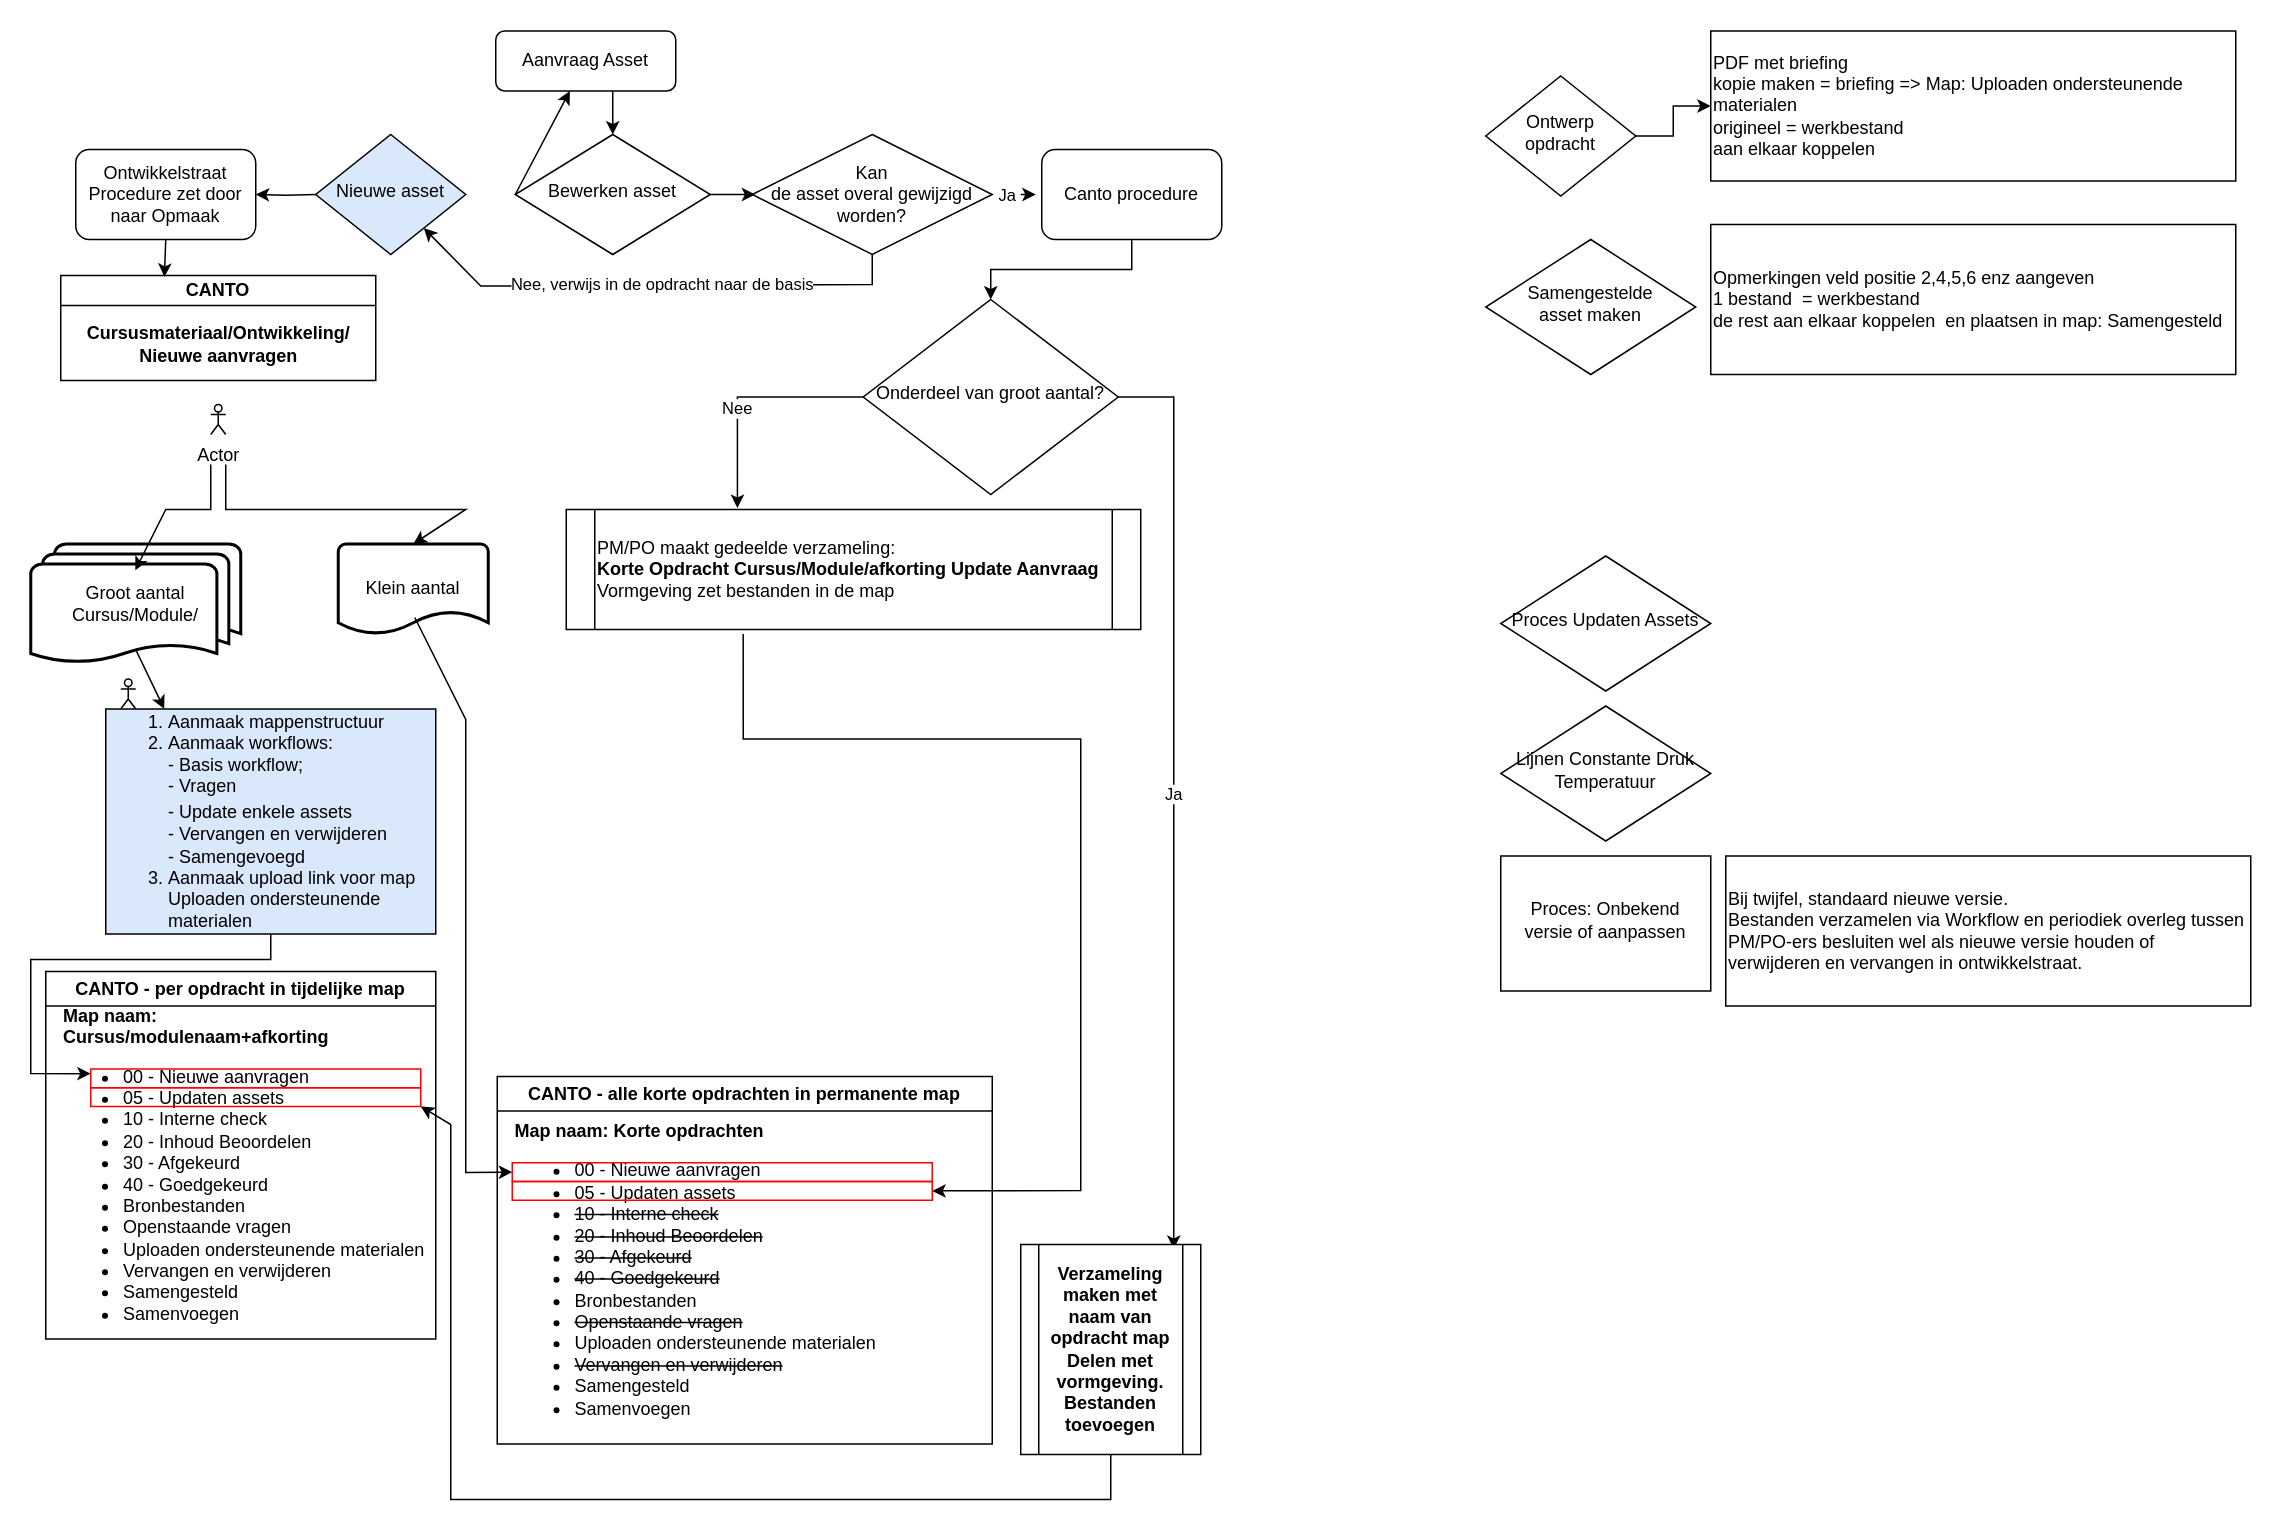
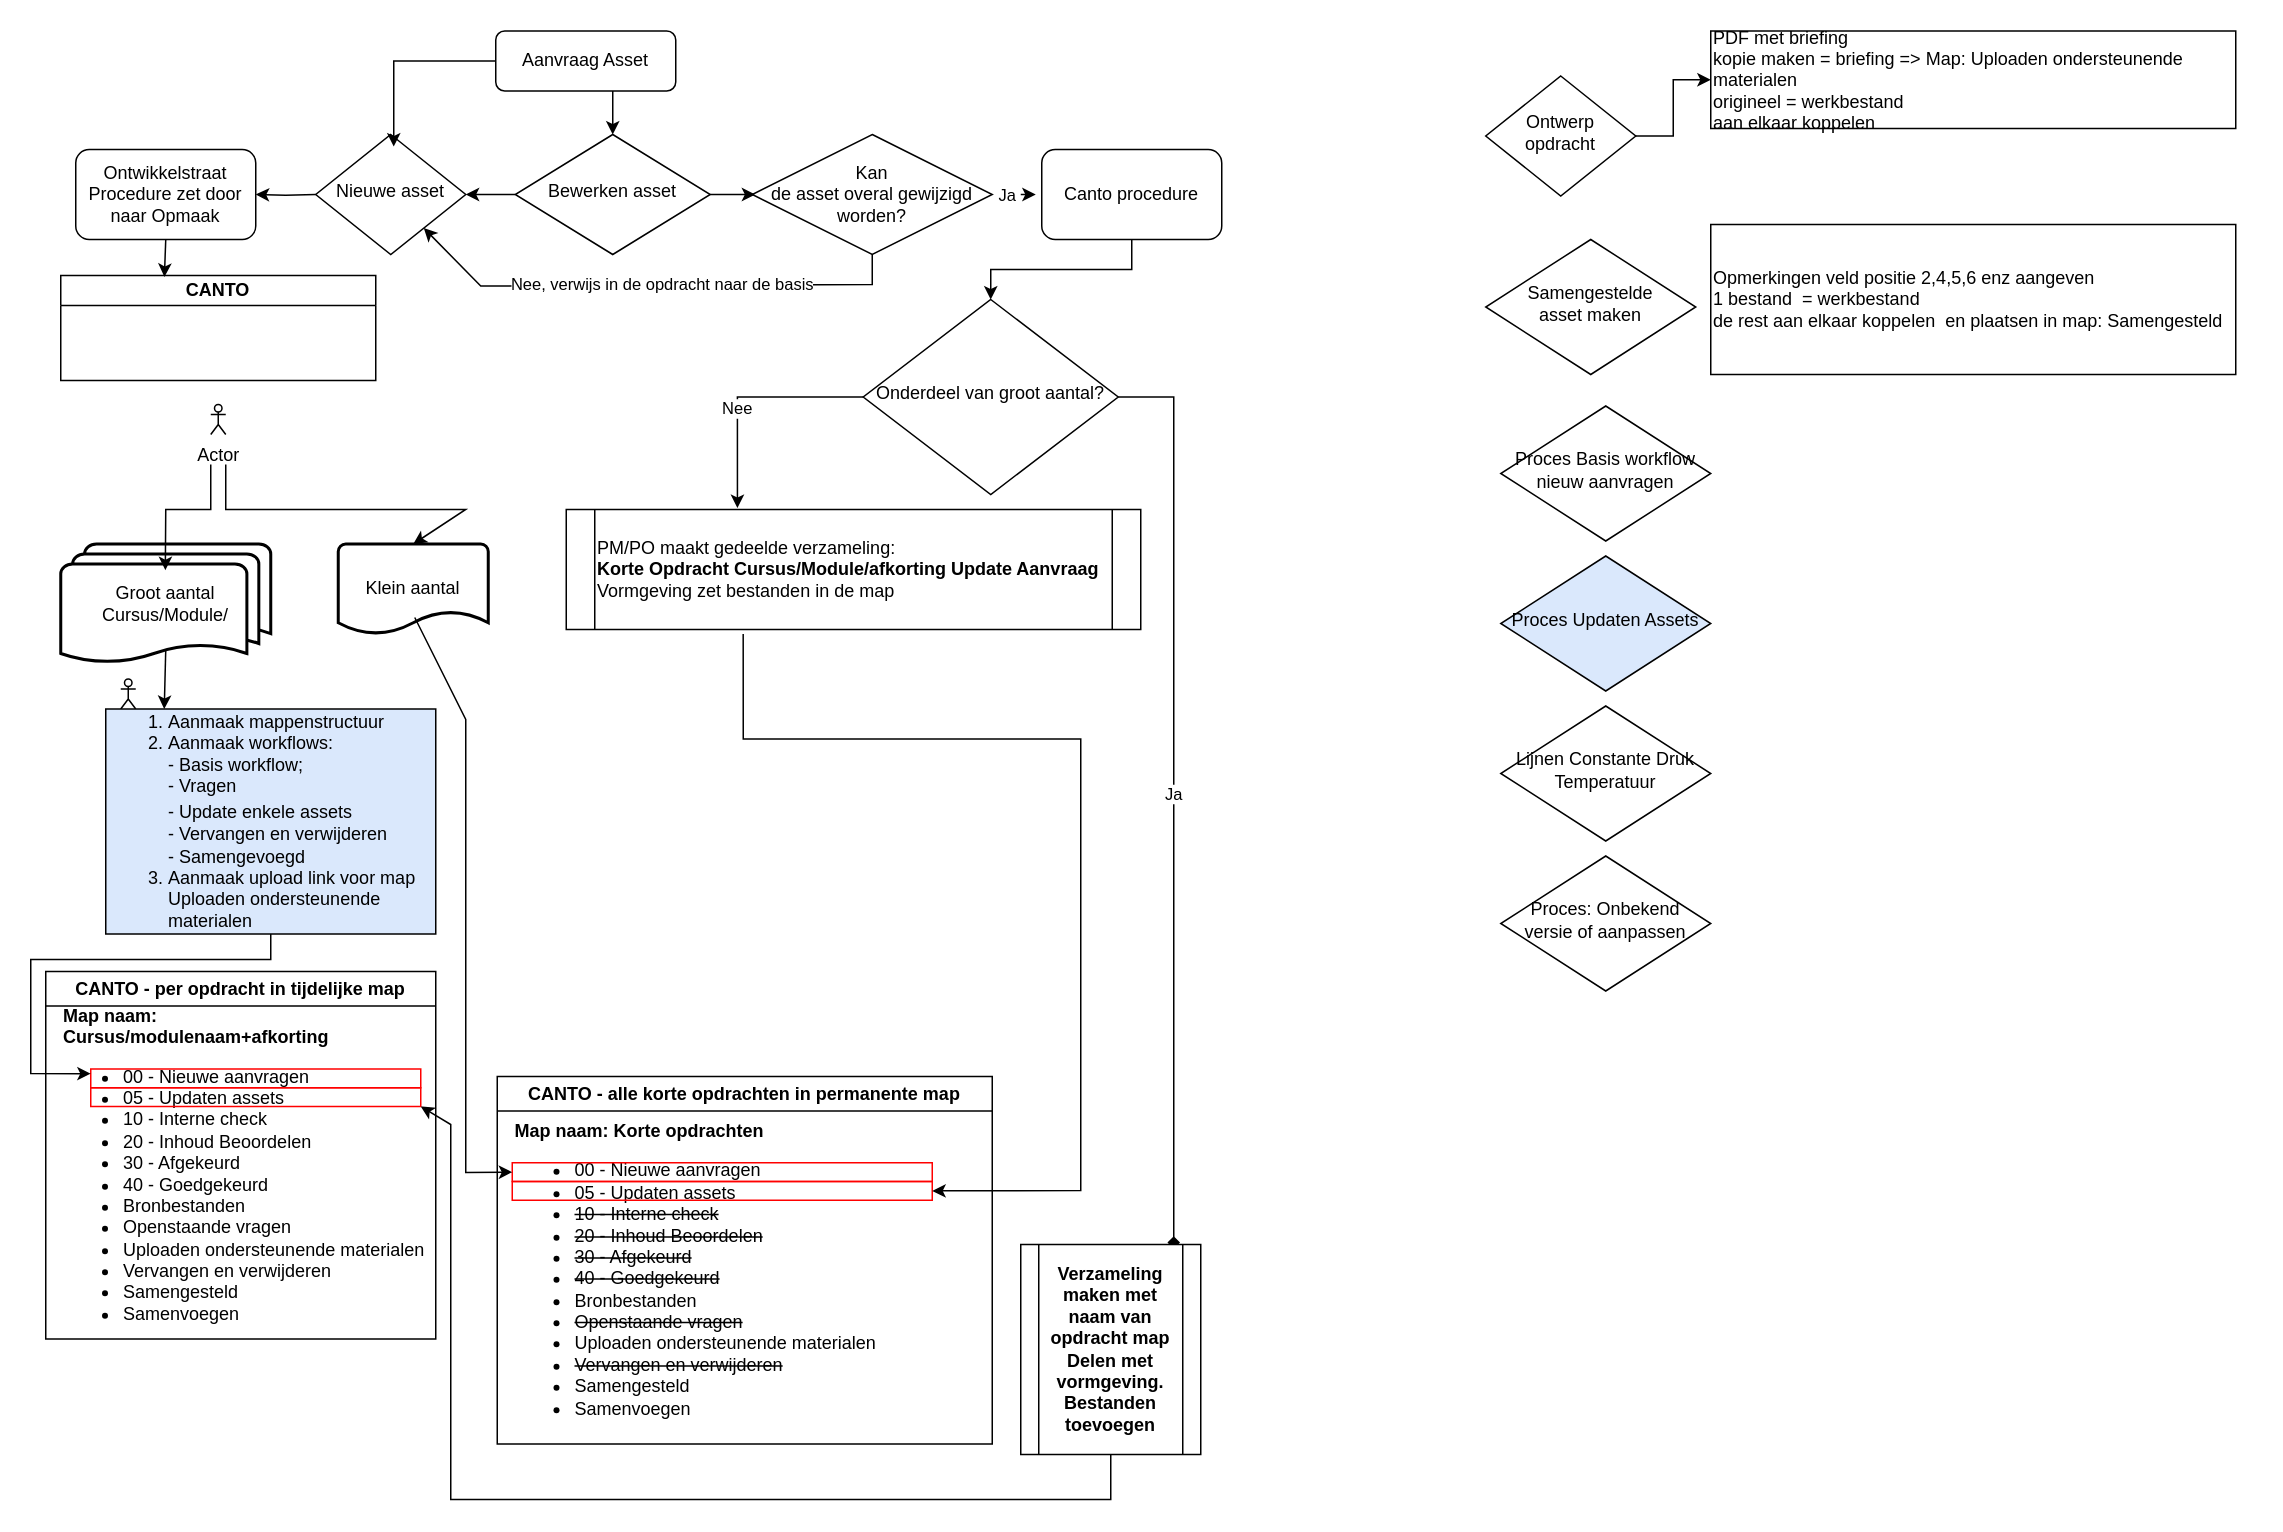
edge "Aanvraag Asset" -> "Nieuwe asset": added
node "PDF met briefing kopie maken = briefing => Map: Uploaden ondersteunende materialen origineel = werkbestand aan elkaar koppelen": size 525x150 -> 525x98
edge "Bewerken asset" -> "Aanvraag Asset": now "Bewerken asset" -> "Nieuwe asset"
node "Nieuwe asset": fillcolor #dae8fc -> #ffffff
node "Cursusmateriaal/Ontwikkeling/ Nieuwe aanvragen": removed
node "Proces Basis workflow nieuw aanvragen": added
node "Groot aantal Cursus/Module/": moved (136, 604) -> (166, 604)
node "Proces Updaten Assets": fillcolor #ffffff -> #dae8fc
node "Proces: Onbekend versie of aanpassen": shape rectangle -> diamond
node "Bij twijfel, standaard nieuwe versie. Bestanden verzamelen via Workflow en periodiek overleg tussen PM/PO-ers besluiten wel als nieuwe versie houden of verwijderen en vervangen in ontwikkelstraat.": removed
edge "Onderdeel van groot aantal?" -> "Verzameling maken met naam van opdracht map Delen met vormgeving. Bestanden toevoegen": arrowhead classic -> diamond
